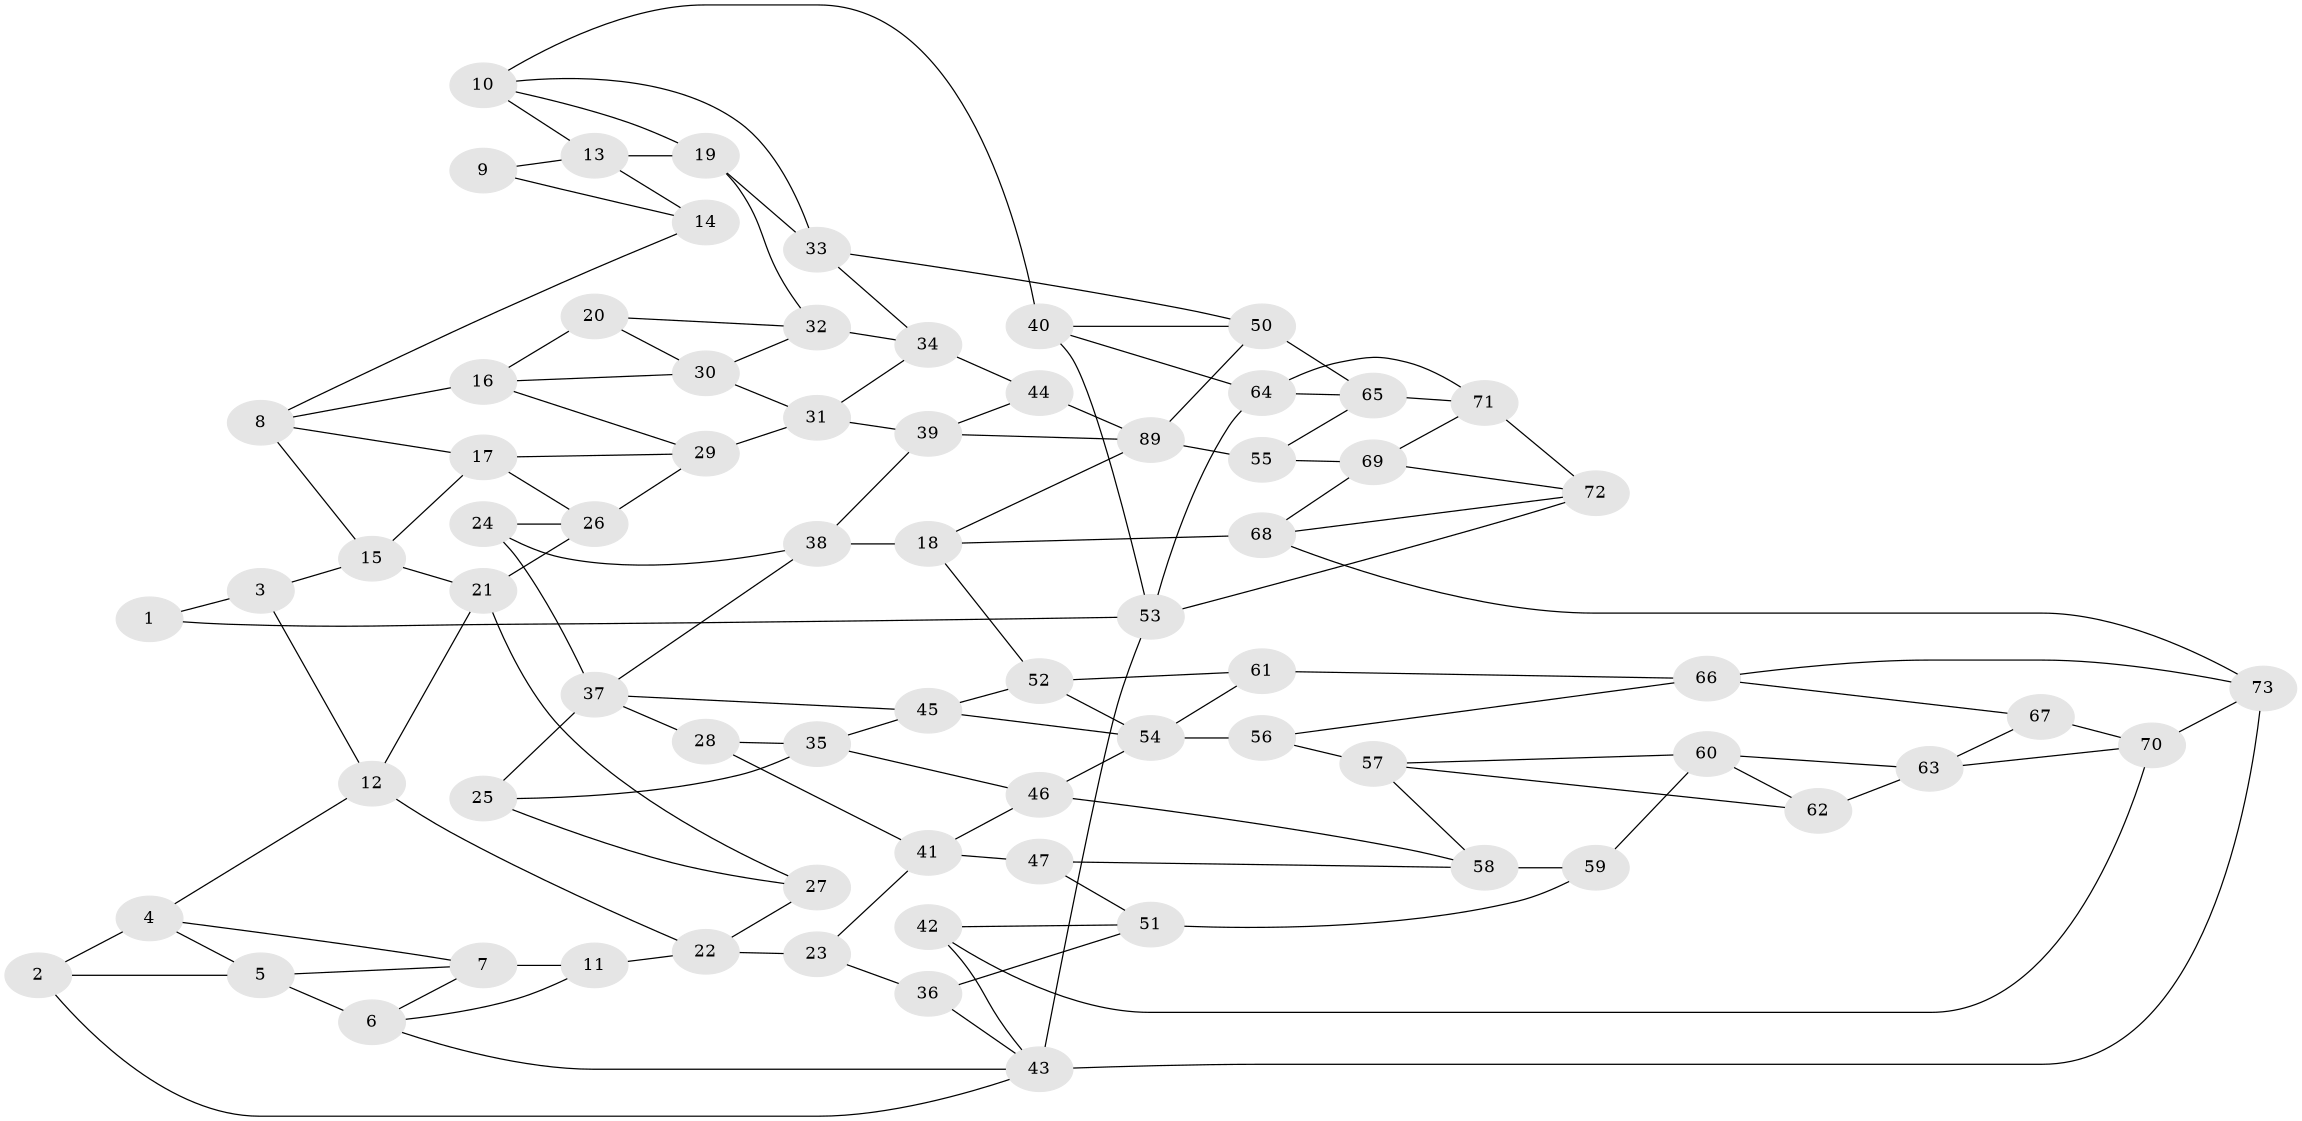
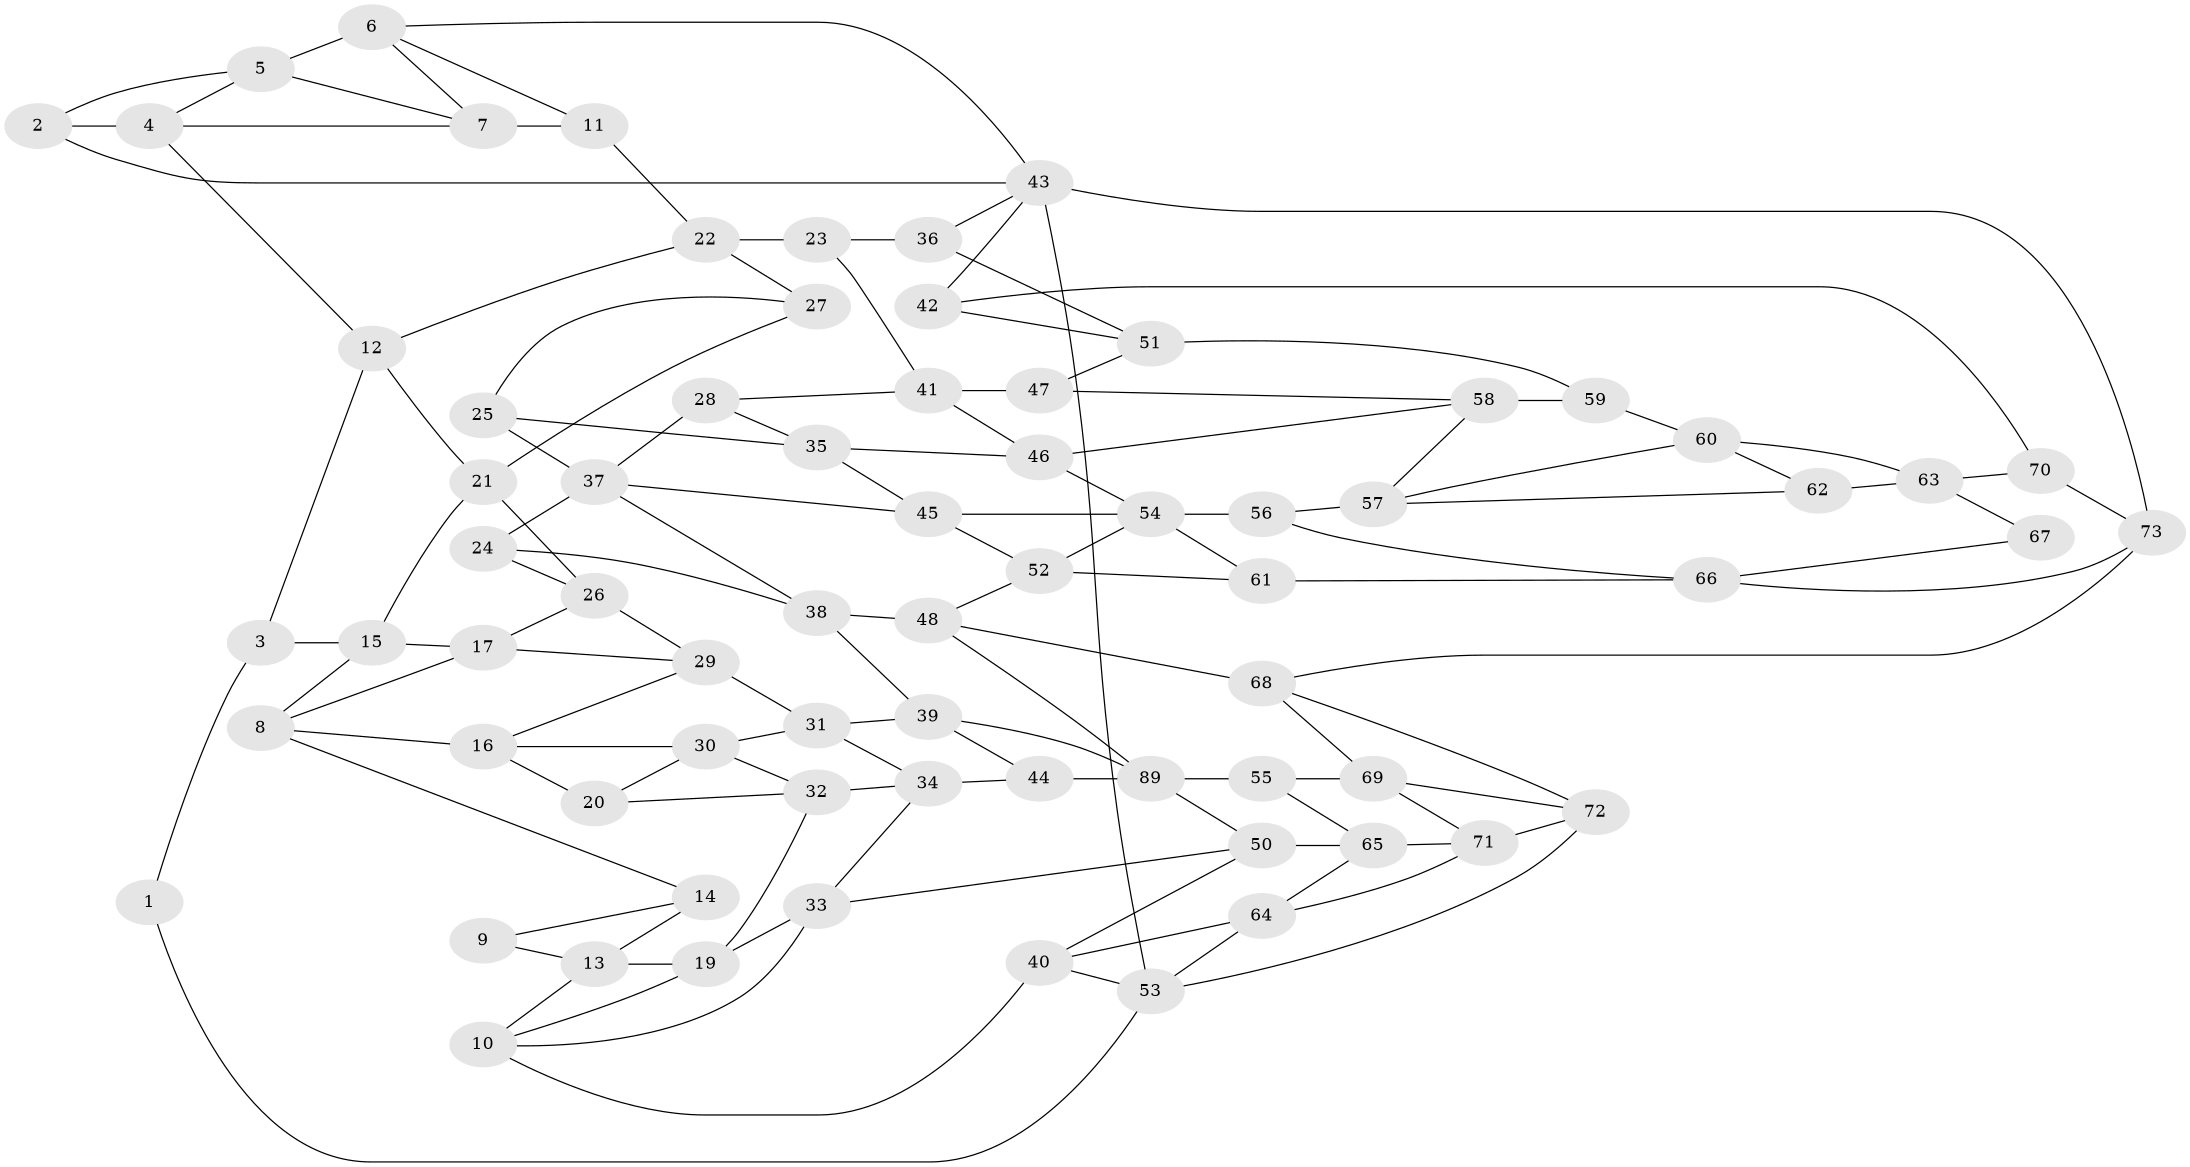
node "18": label "18" -> "48"
edge "67" -- "70": removed
